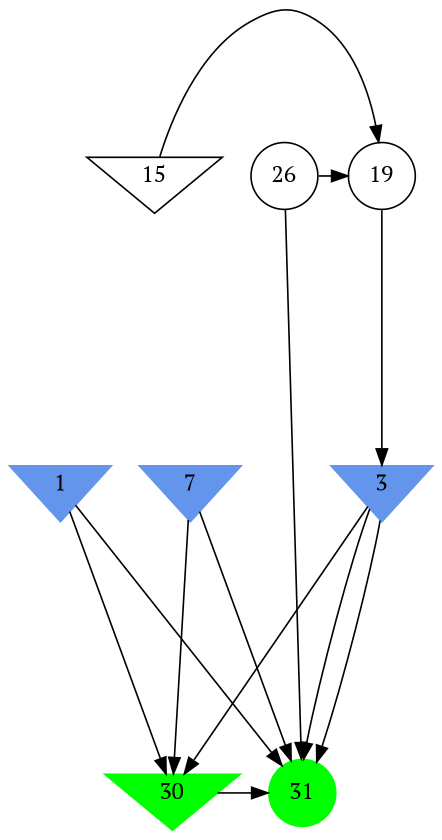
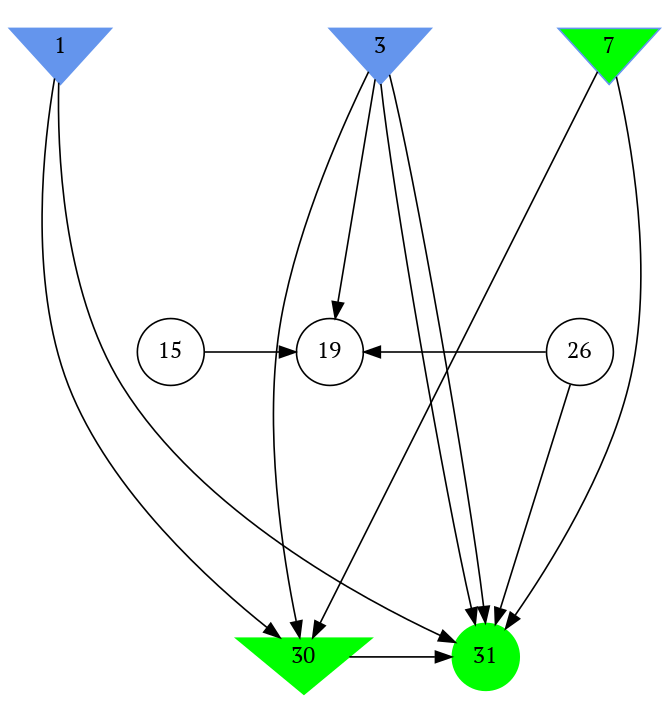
node "15": shape invtriangle -> circle
edge "19" -> "3": reversed
node "7": fillcolor cornflowerblue -> green
